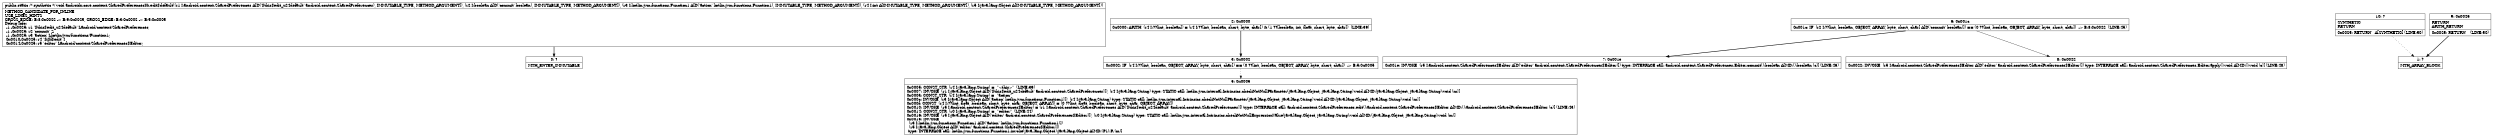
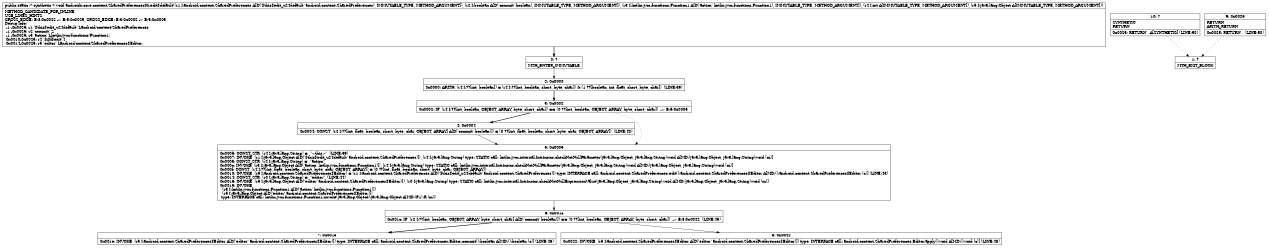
edge "9: 0x0025" -> "1: ?": style bold -> dotted
node "1: ?": text "MTH_ARRAY_BLOCK" -> "MTH_EXIT_BLOCK"
edge "0: ?" -> "2: 0x0000": added
node "4: 0x0004": added
edge "5: 0x0005" -> "6: 0x001c": added
